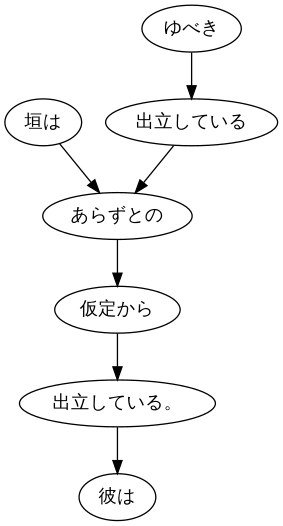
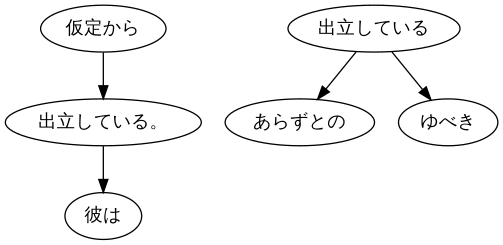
edge "ゆべき" -> "出立している": reversed
node "垣は": removed
edge "あらずとの" -> "仮定から": removed
